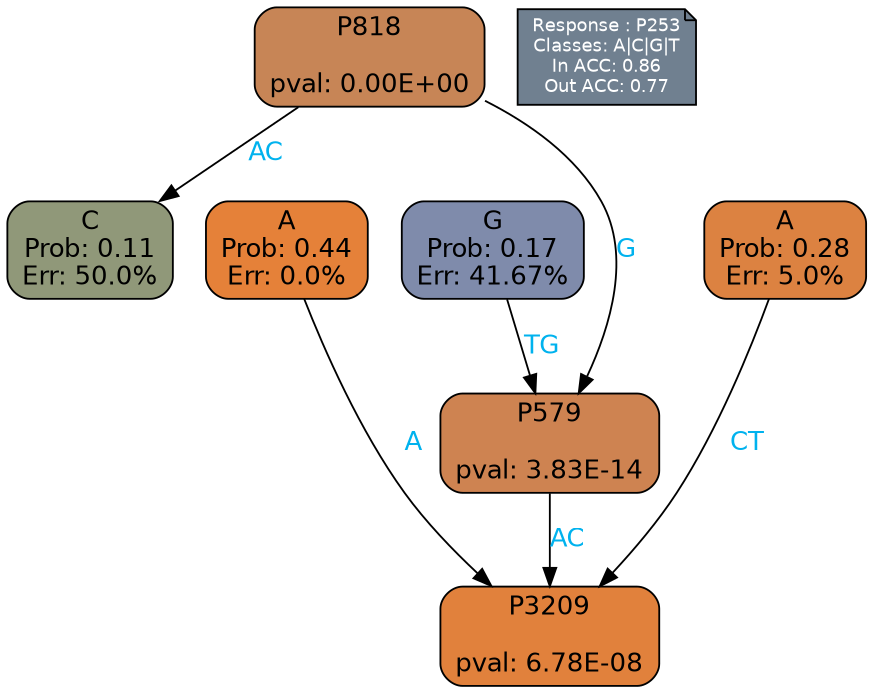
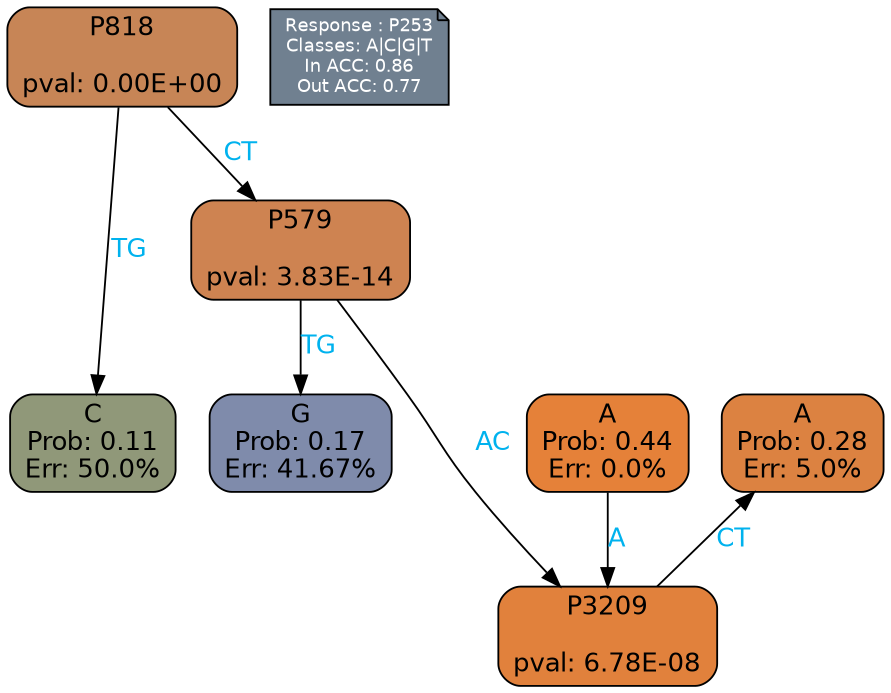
edge "P818 pval: 0.00E+00" -> "C Prob: 0.11 Err: 50.0%": label "AC" -> "TG"
edge "P818 pval: 0.00E+00" -> "P579 pval: 3.83E-14": label "G" -> "CT"
edge "G Prob: 0.17 Err: 41.67%" -> "P579 pval: 3.83E-14": reversed
edge "A Prob: 0.28 Err: 5.0%" -> "P3209 pval: 6.78E-08": reversed
